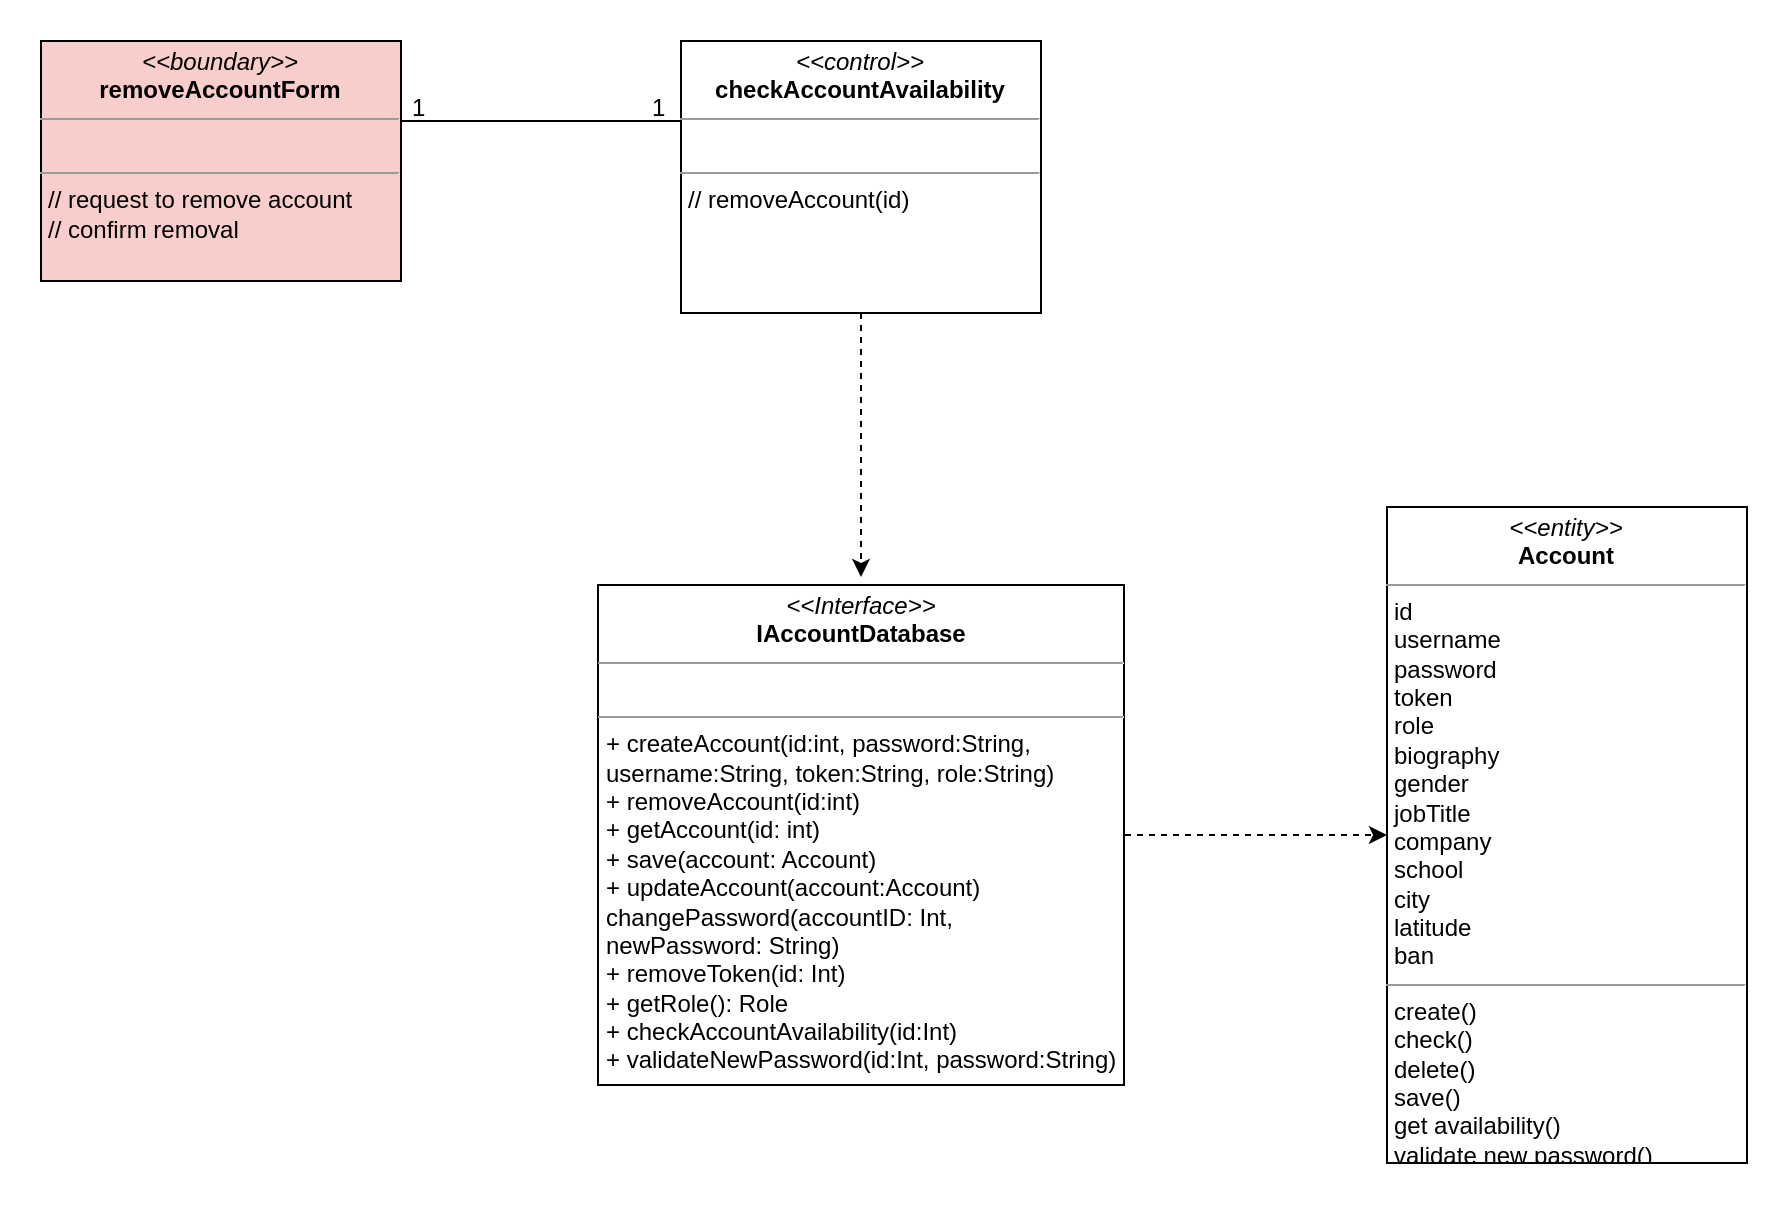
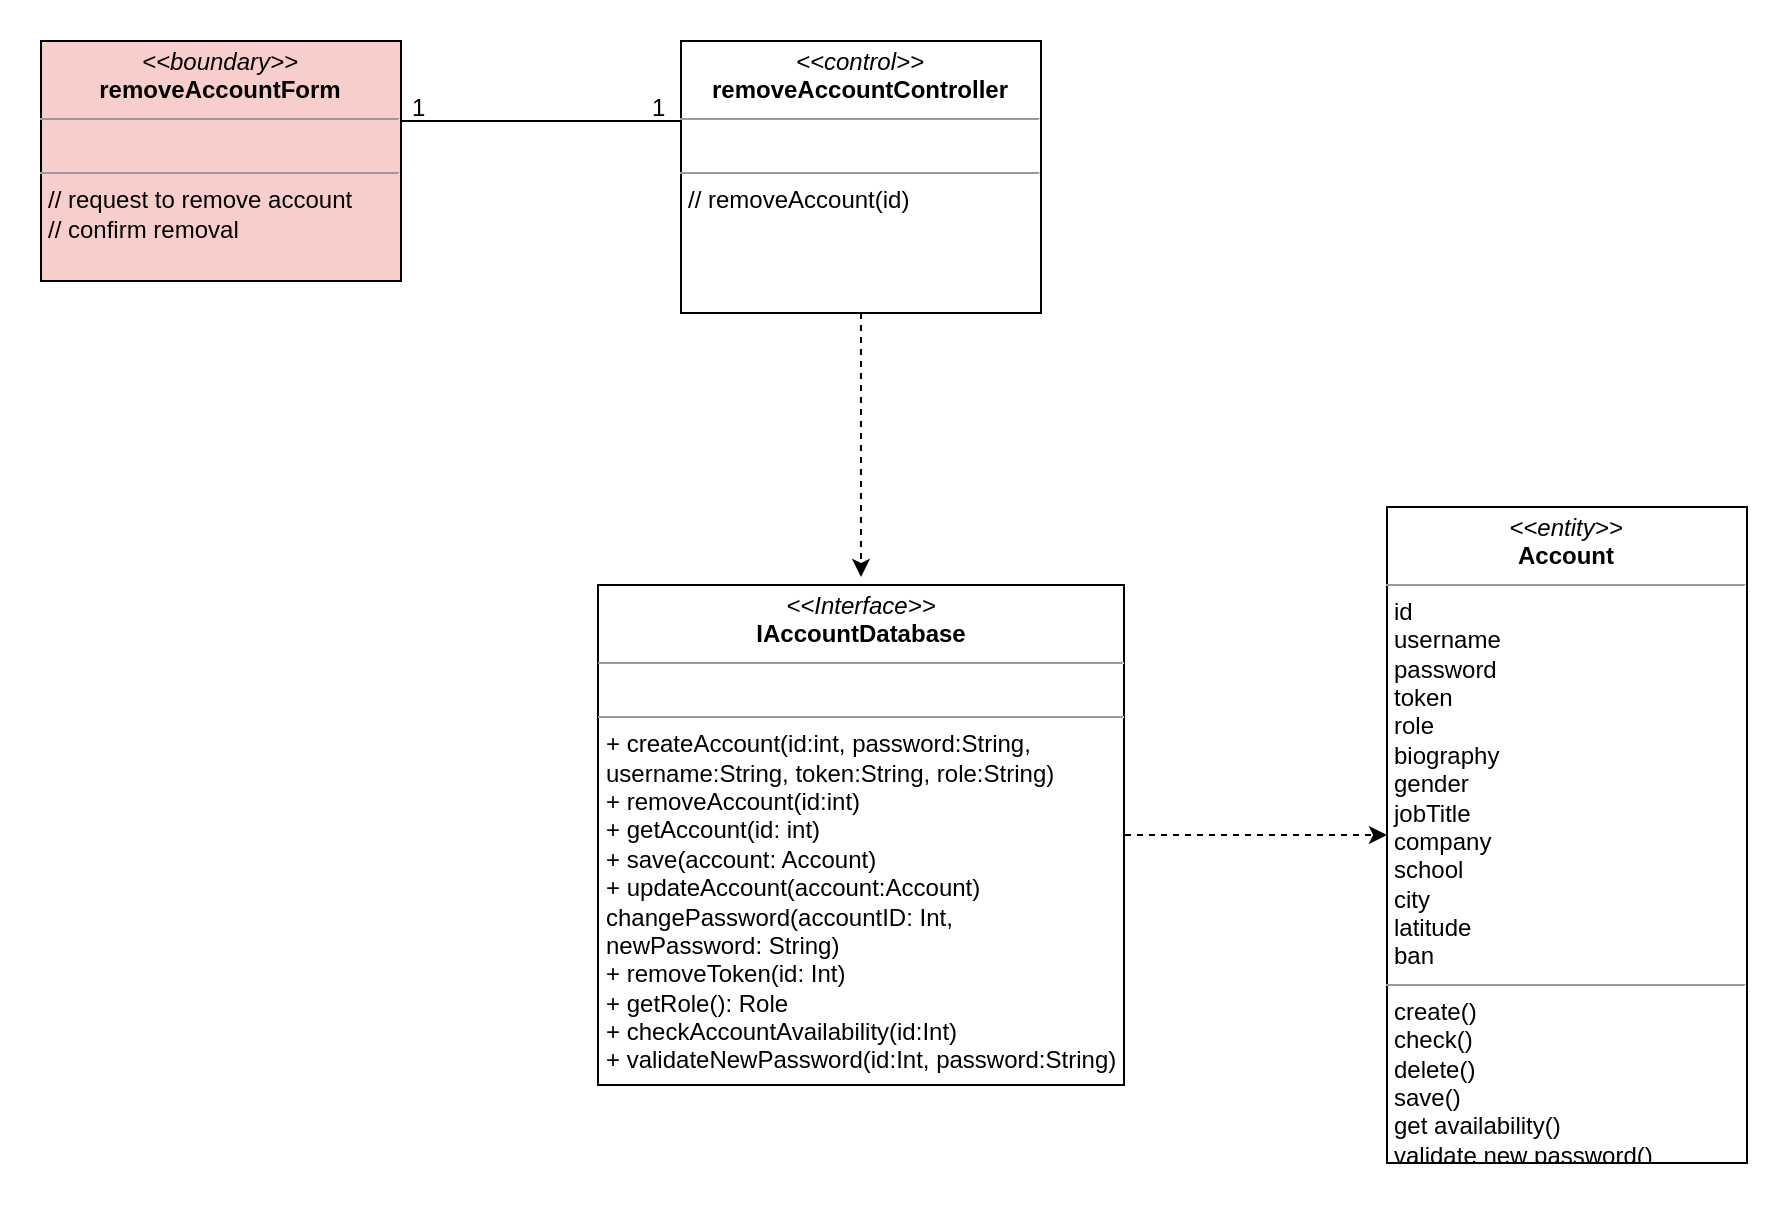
node "<<control>> checkAccountAvailability // removeAccount(id)": label "<<control>> checkAccountAvailability // removeAccount(id)" -> "<<control>> removeAccountController // removeAccount(id)"
